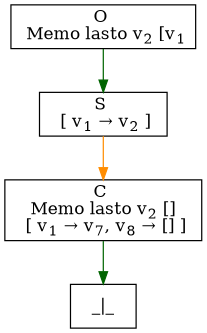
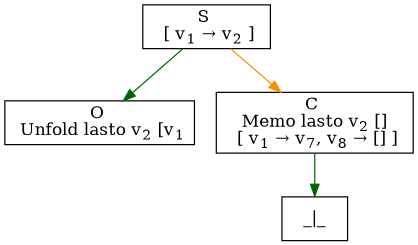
node "O": text "Memo lasto v" -> "Unfold lasto v"
edge "O" -> "S": reversed
